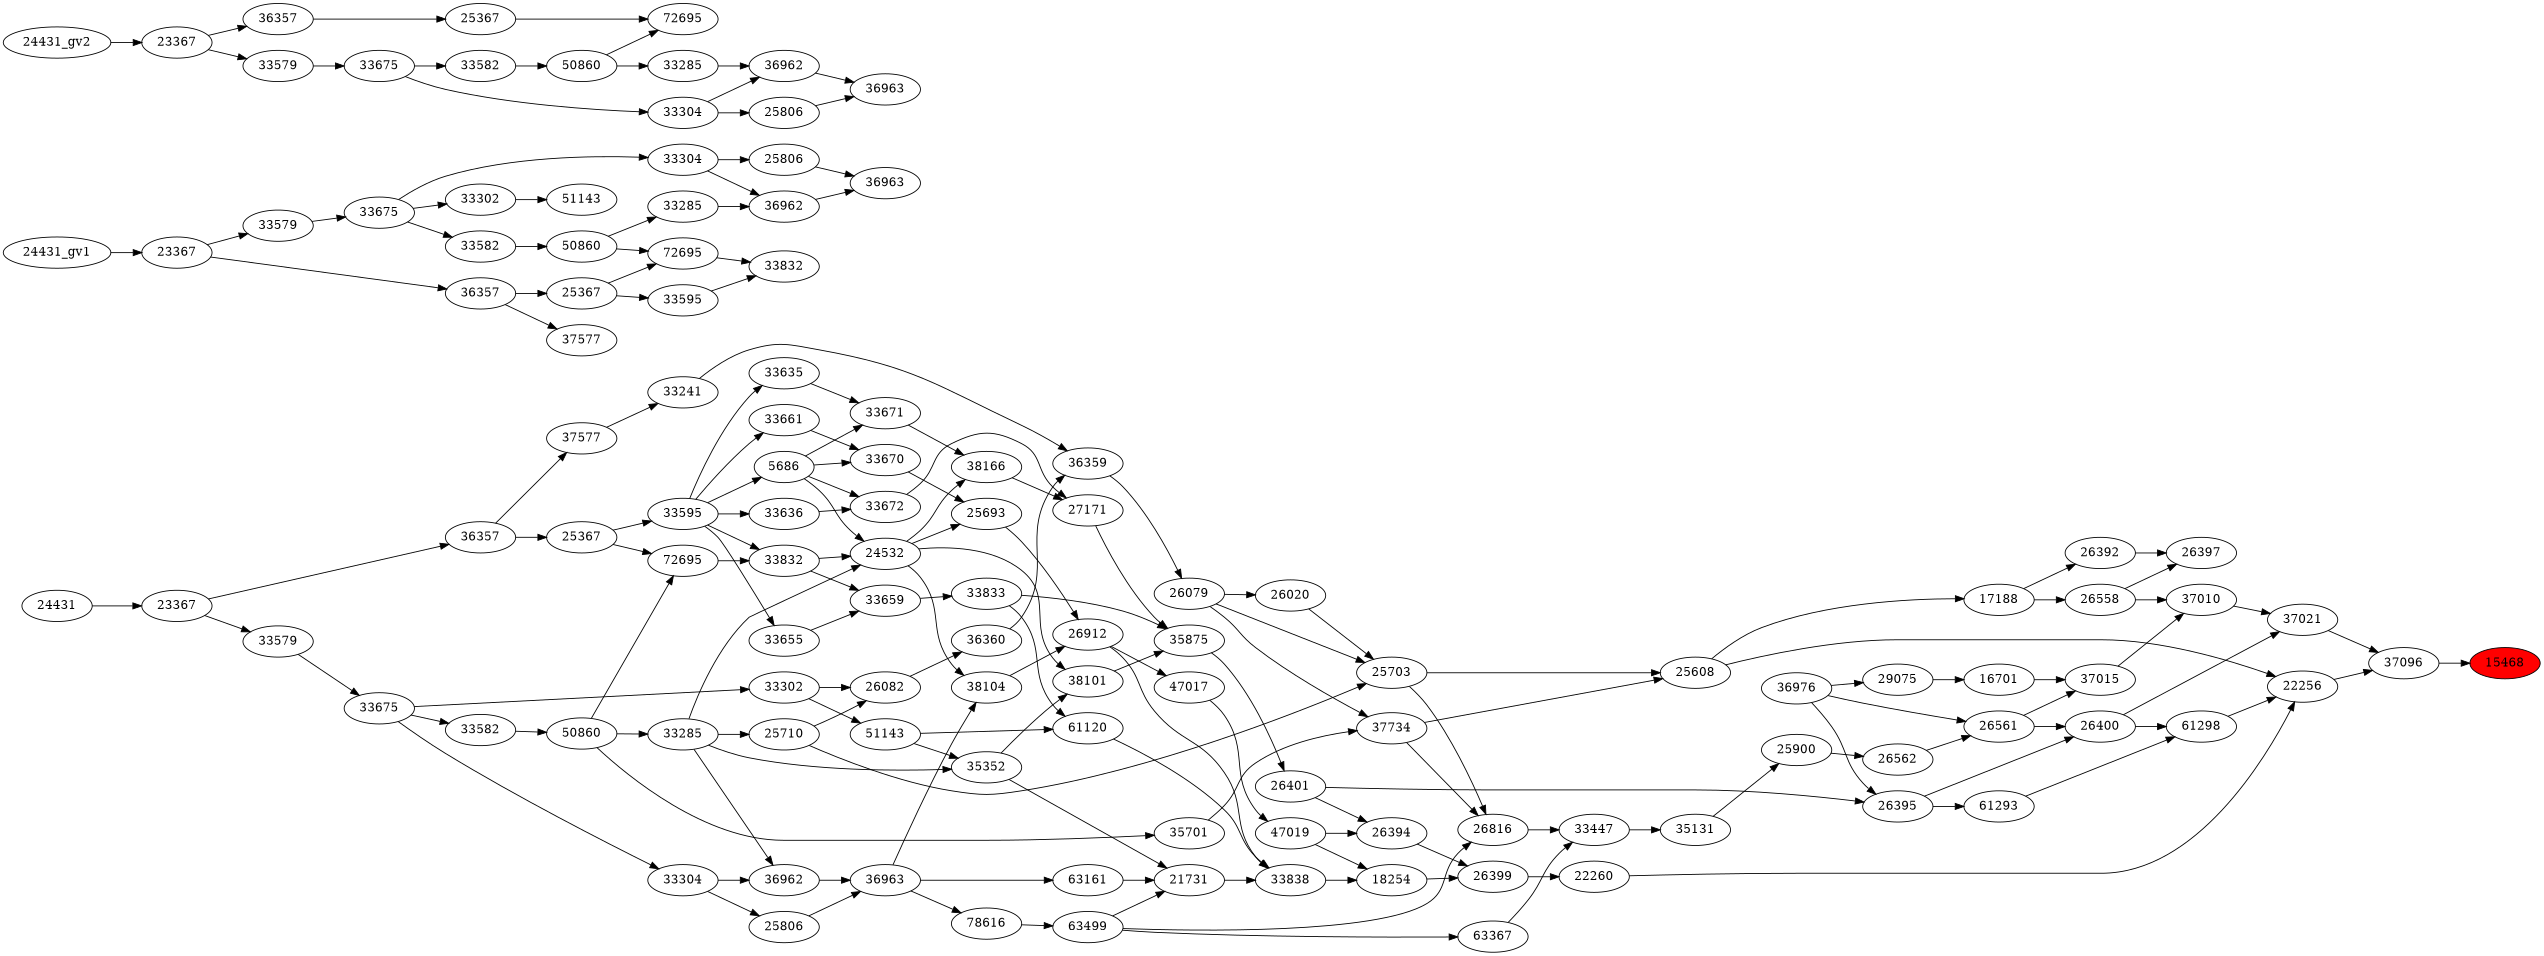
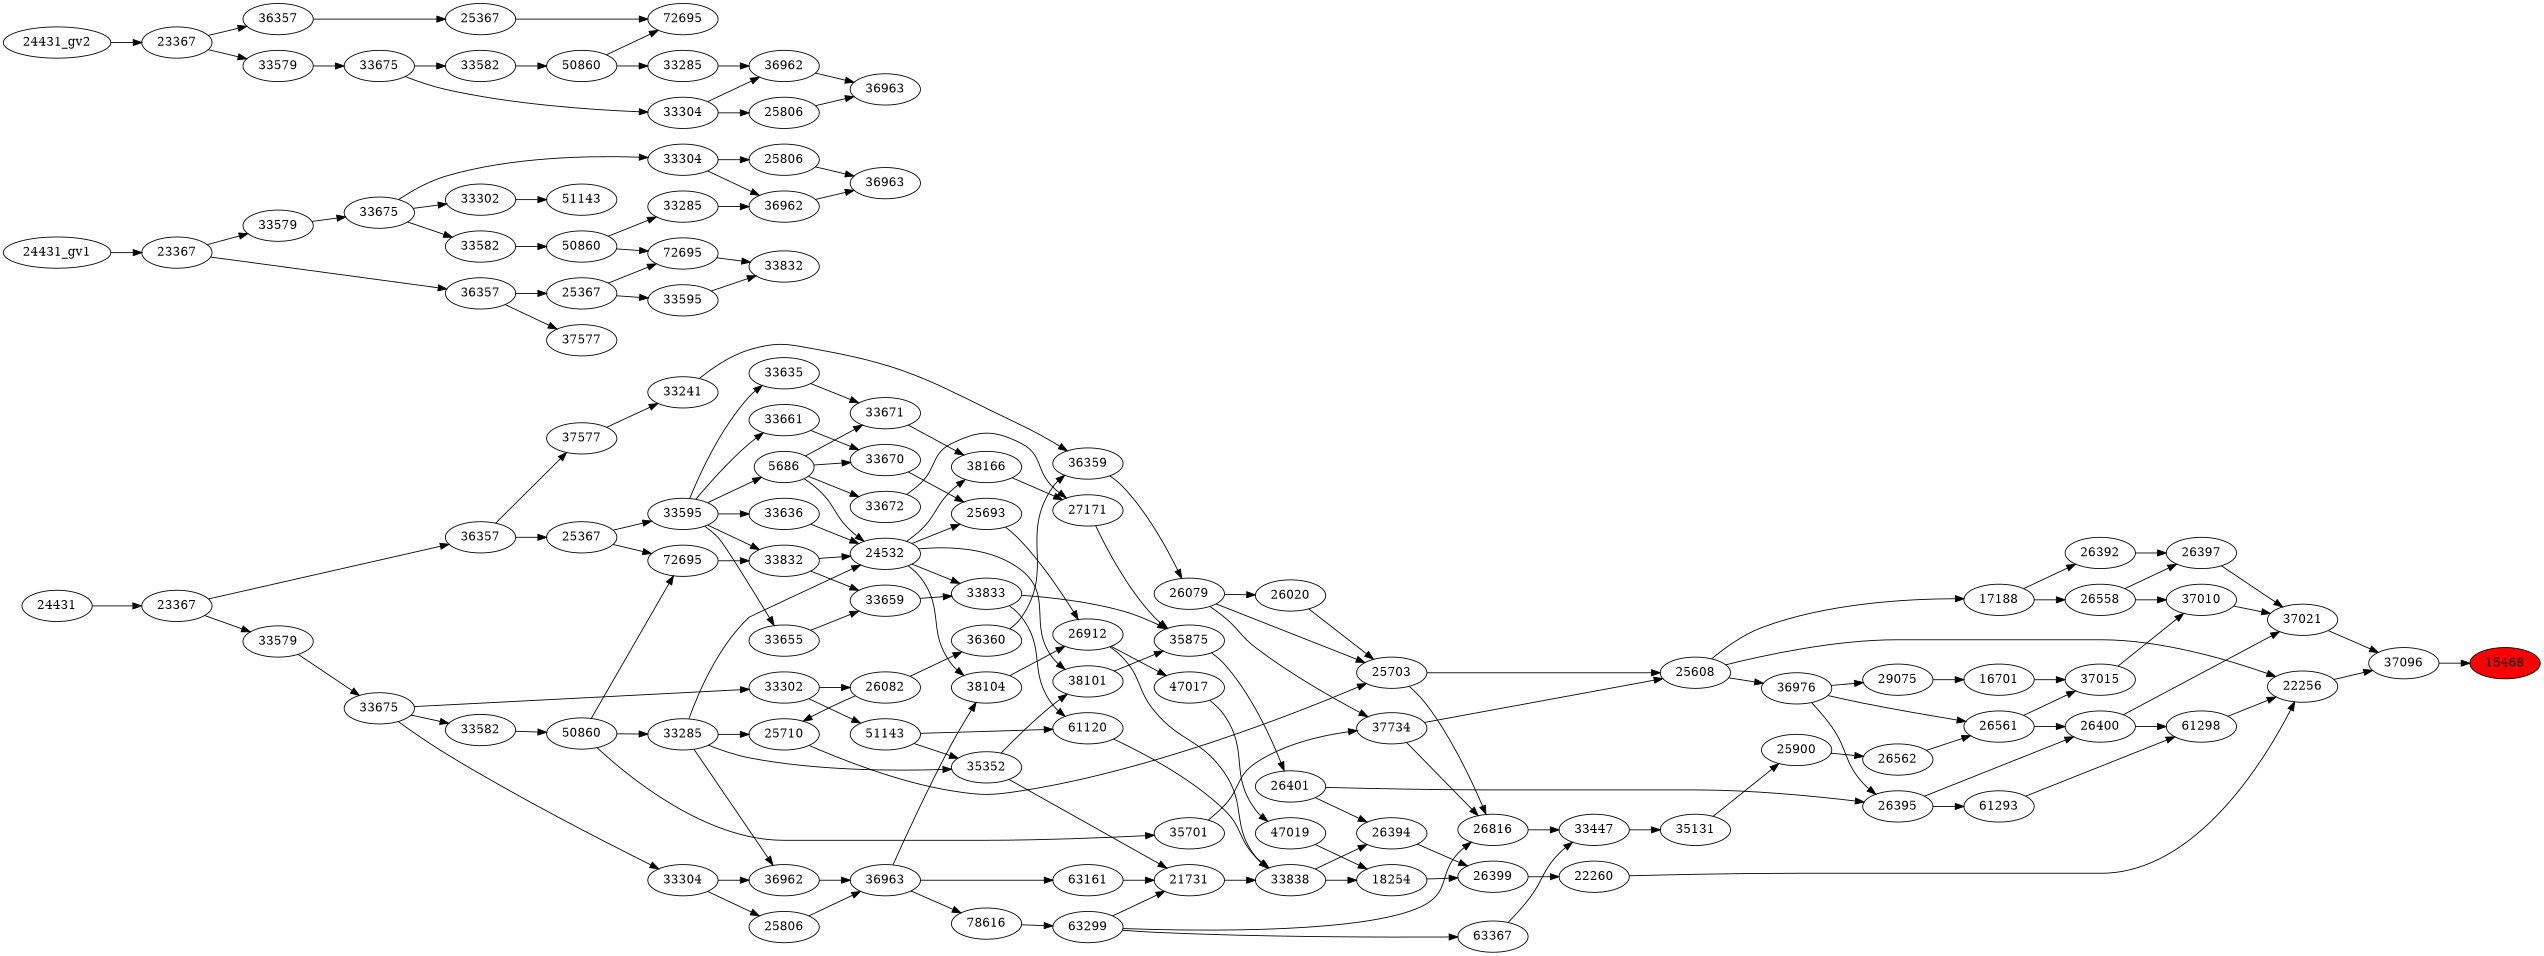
edge "33636" -> "33672": now "33636" -> "24532"
edge "24532" -> "33833": added
edge "26397" -> "37021": added
edge "25608" -> "36976": added
edge "25710" -> "26082": reversed
edge "47019" -> "26394": now "33838" -> "26394"
node "63499": label "63499" -> "63299"
